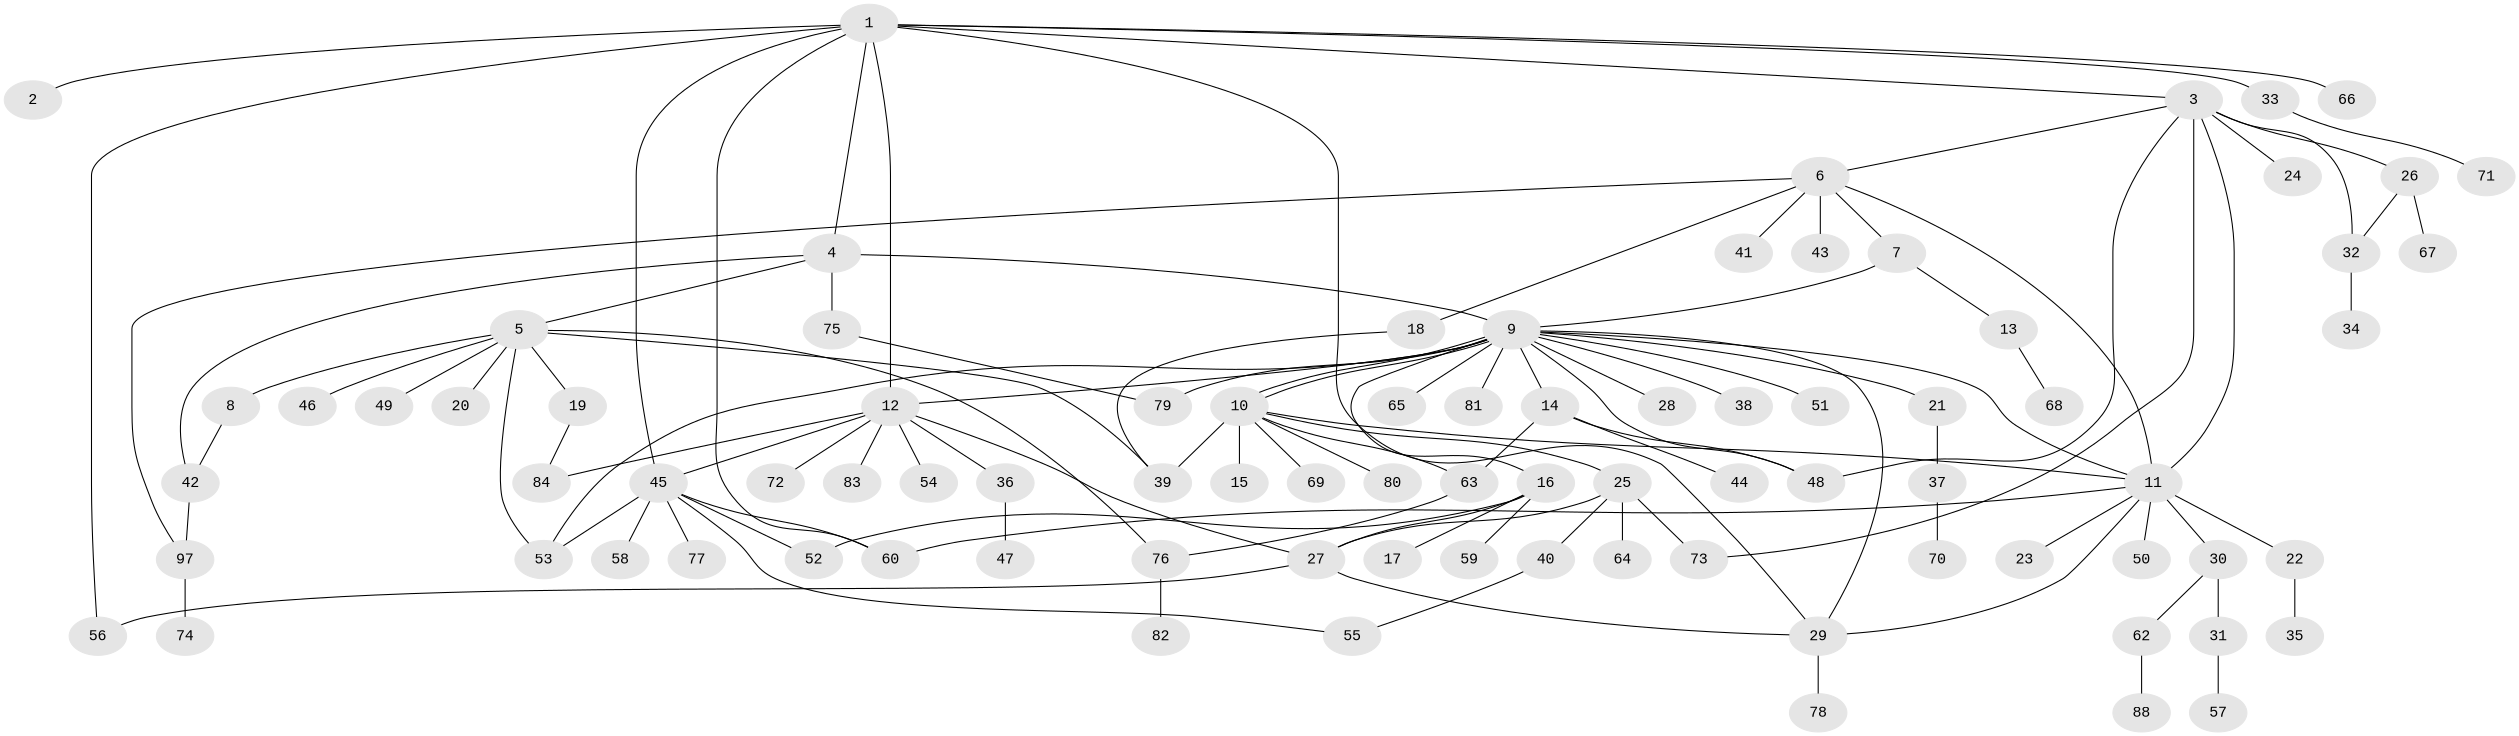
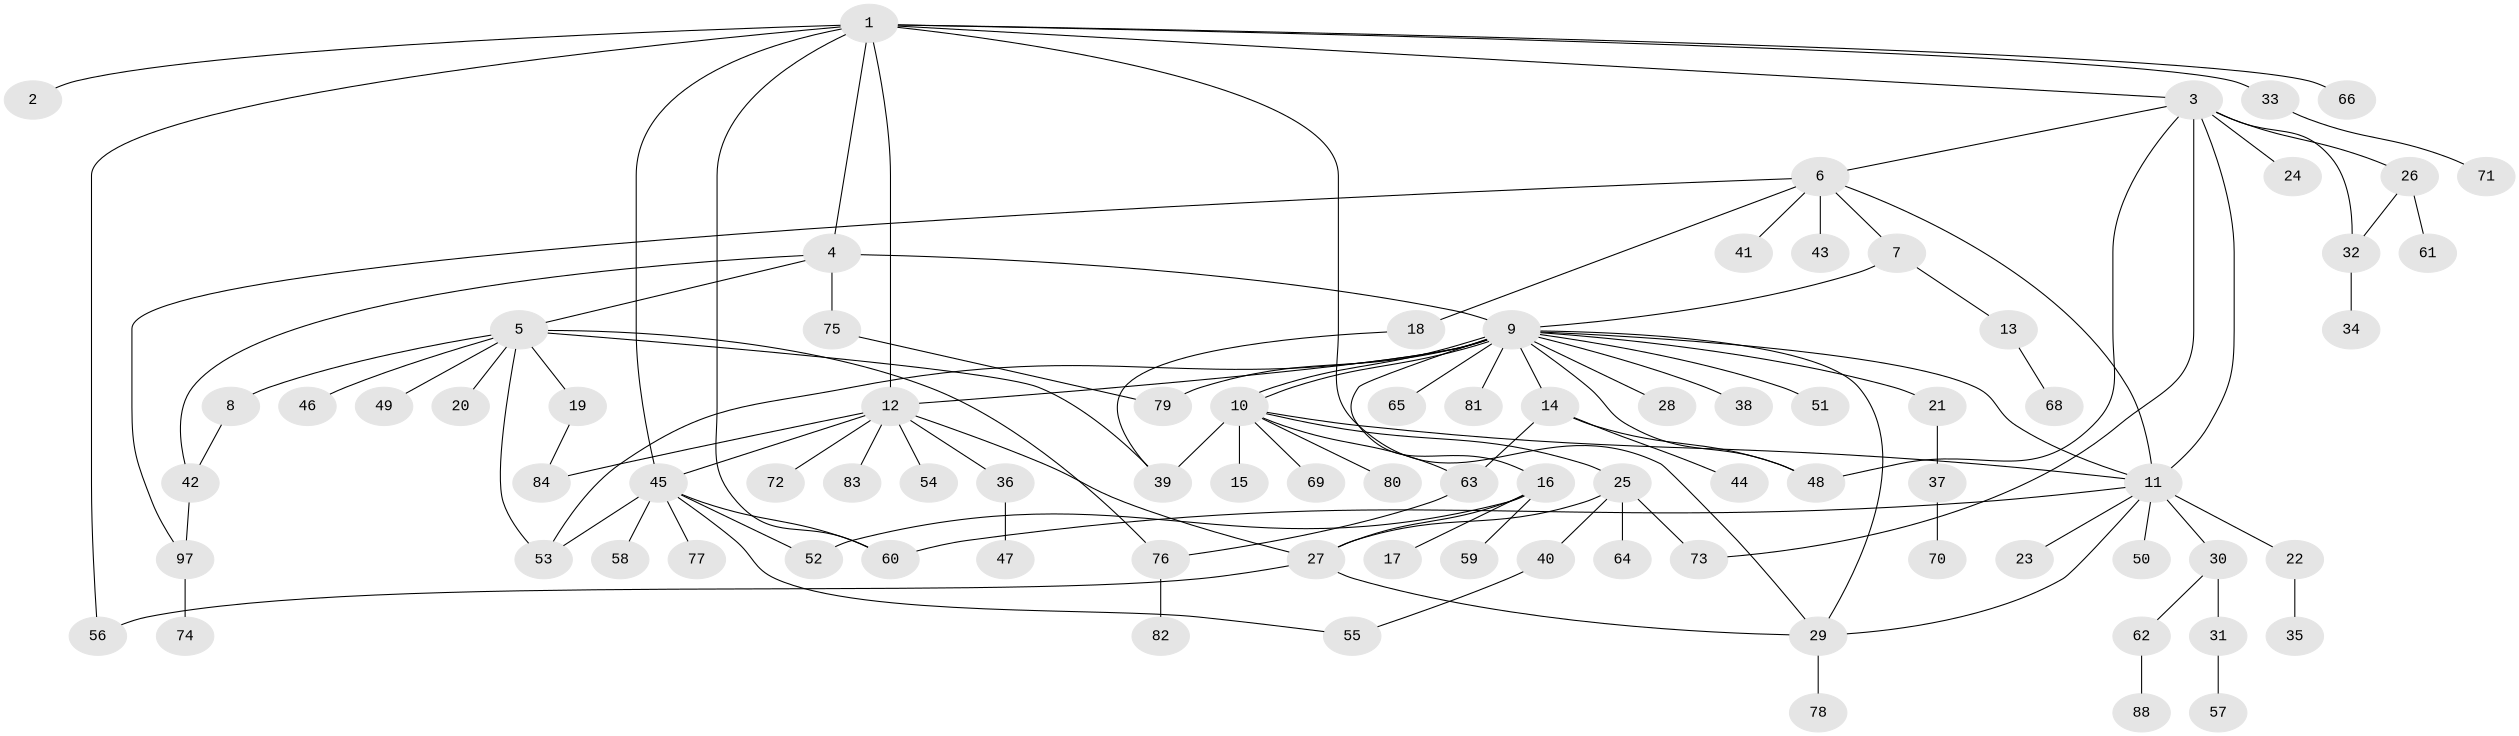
node "67": label "67" -> "61"
